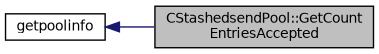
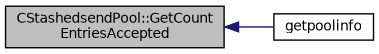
edge "CStashedsendPool::GetCount EntriesAccepted" -> "getpoolinfo": reversed
